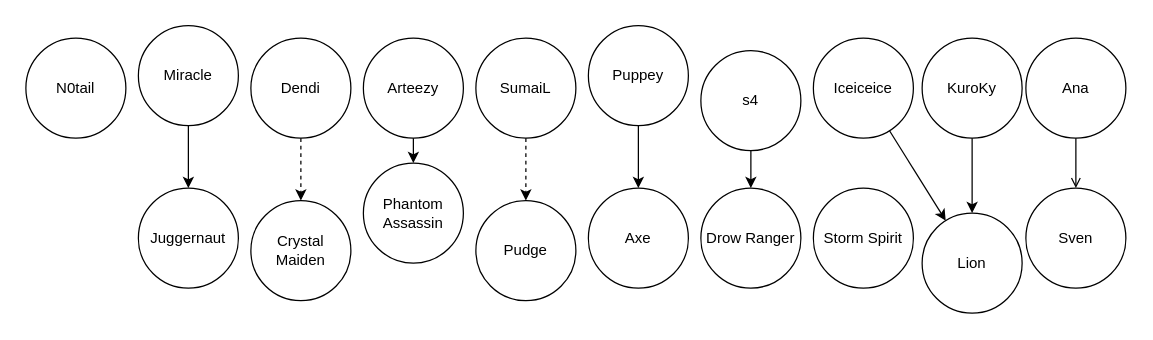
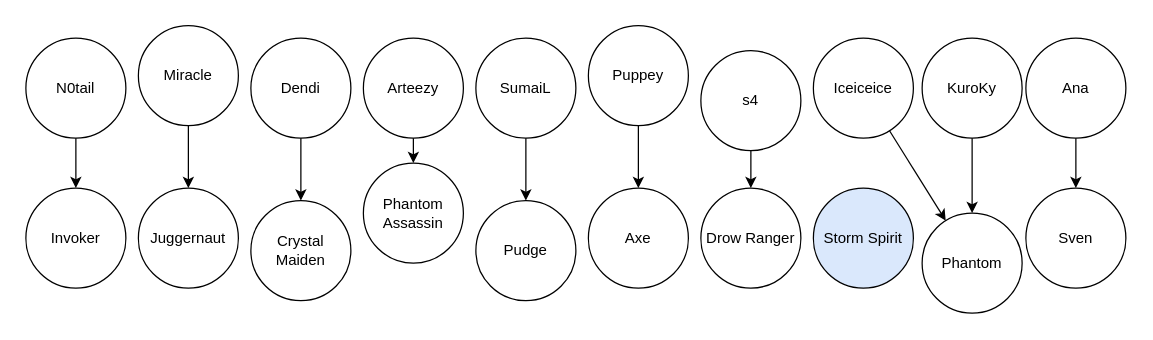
edge "N0tail" -> "Invoker": added
edge "Dendi" -> "Crystal Maiden": style dashed -> solid
edge "SumaiL" -> "Pudge": style dashed -> solid
edge "Ana" -> "Sven": arrowhead open -> classic
node "Invoker": added
node "Storm Spirit": fillcolor #ffffff -> #dae8fc
node "Lion": label "Lion" -> "Phantom"
